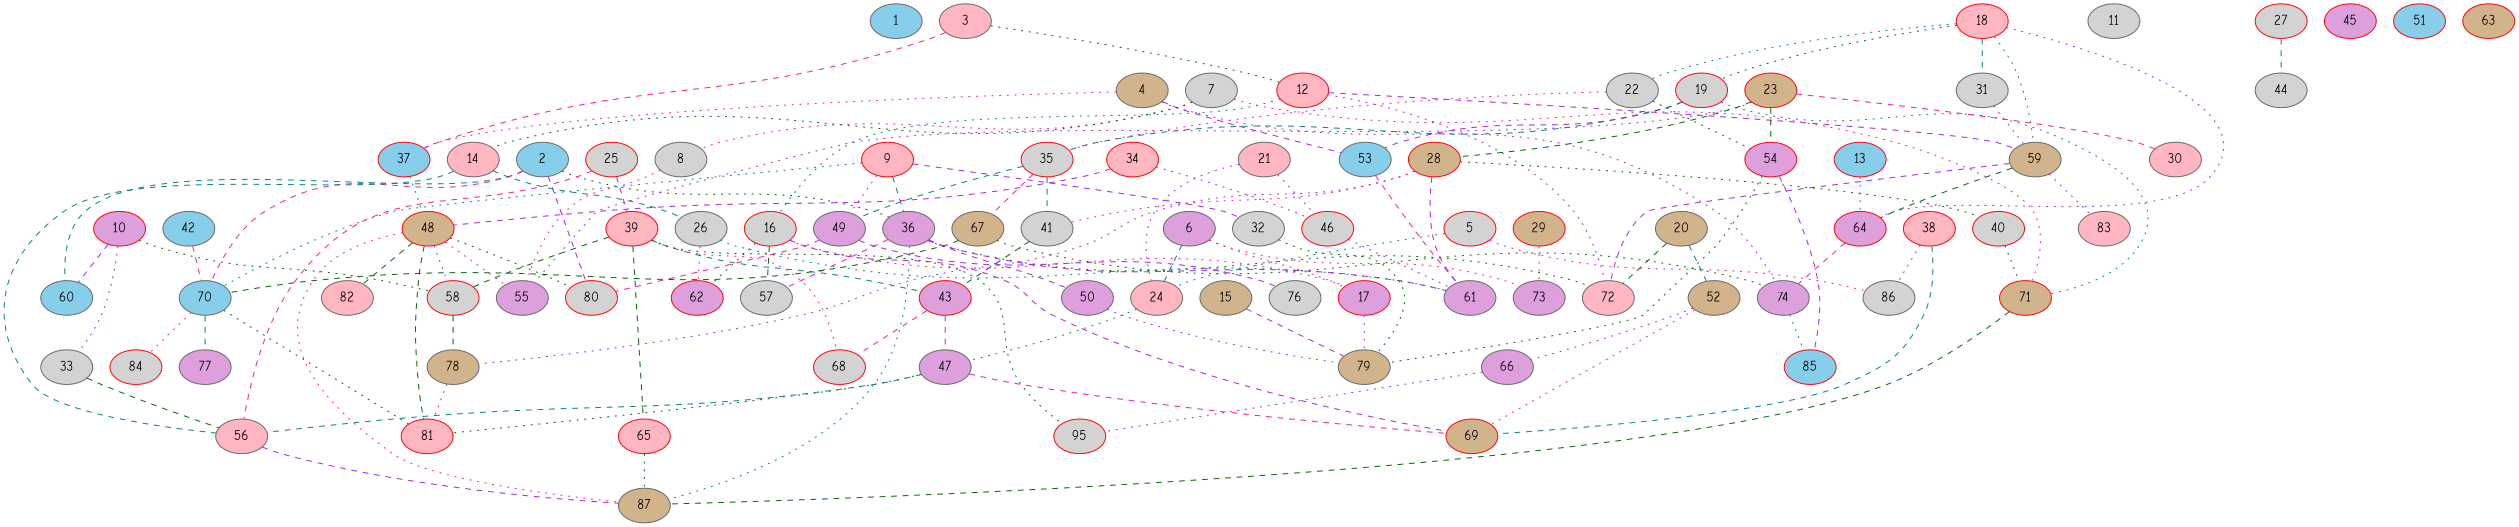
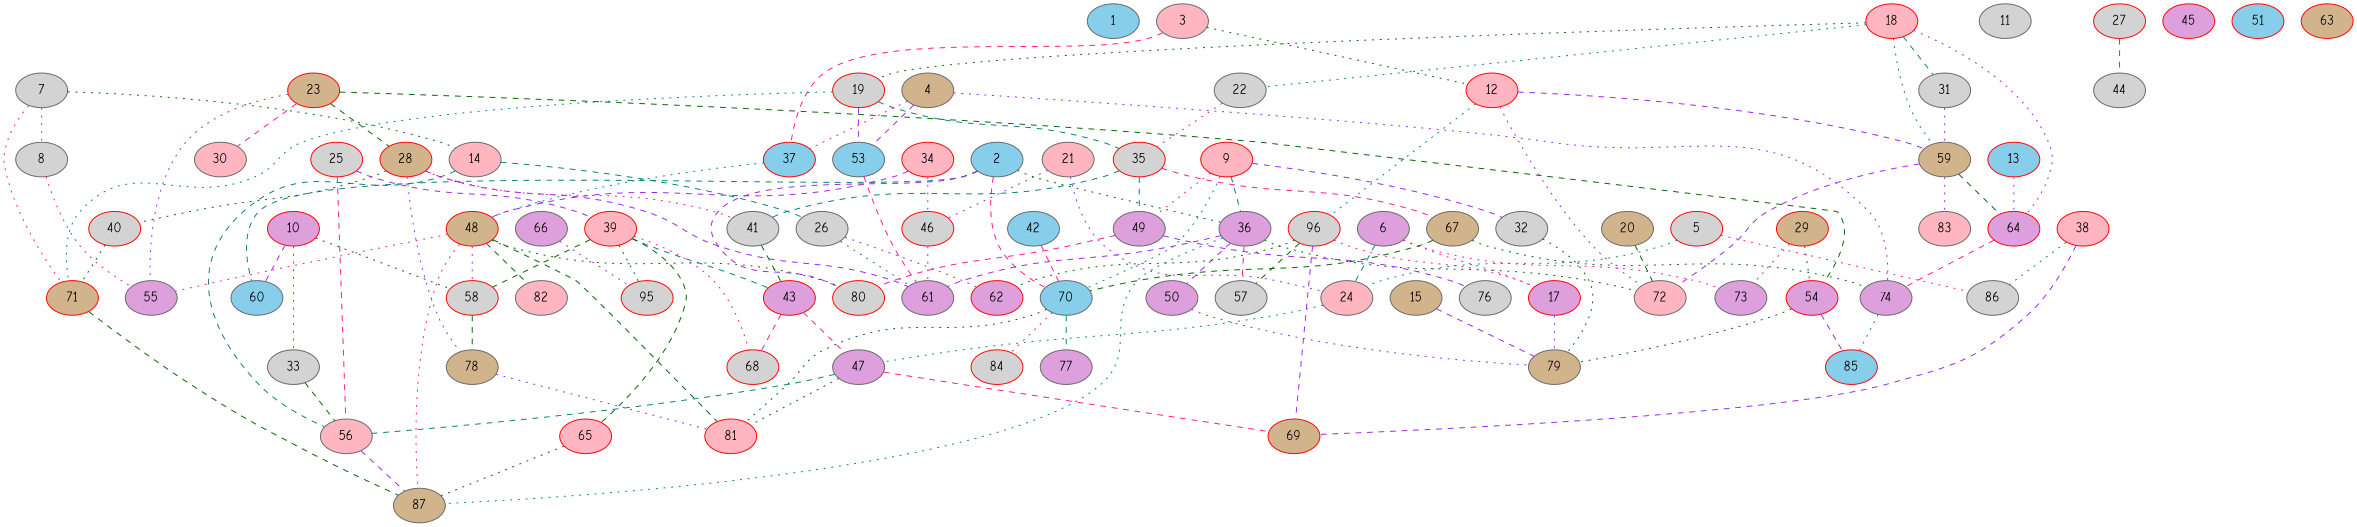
edge "22" -- "54": now "29" -- "54"
node "16": label "16" -> "96"
node "52": removed
edge "38" -- "69": color teal -> purple
